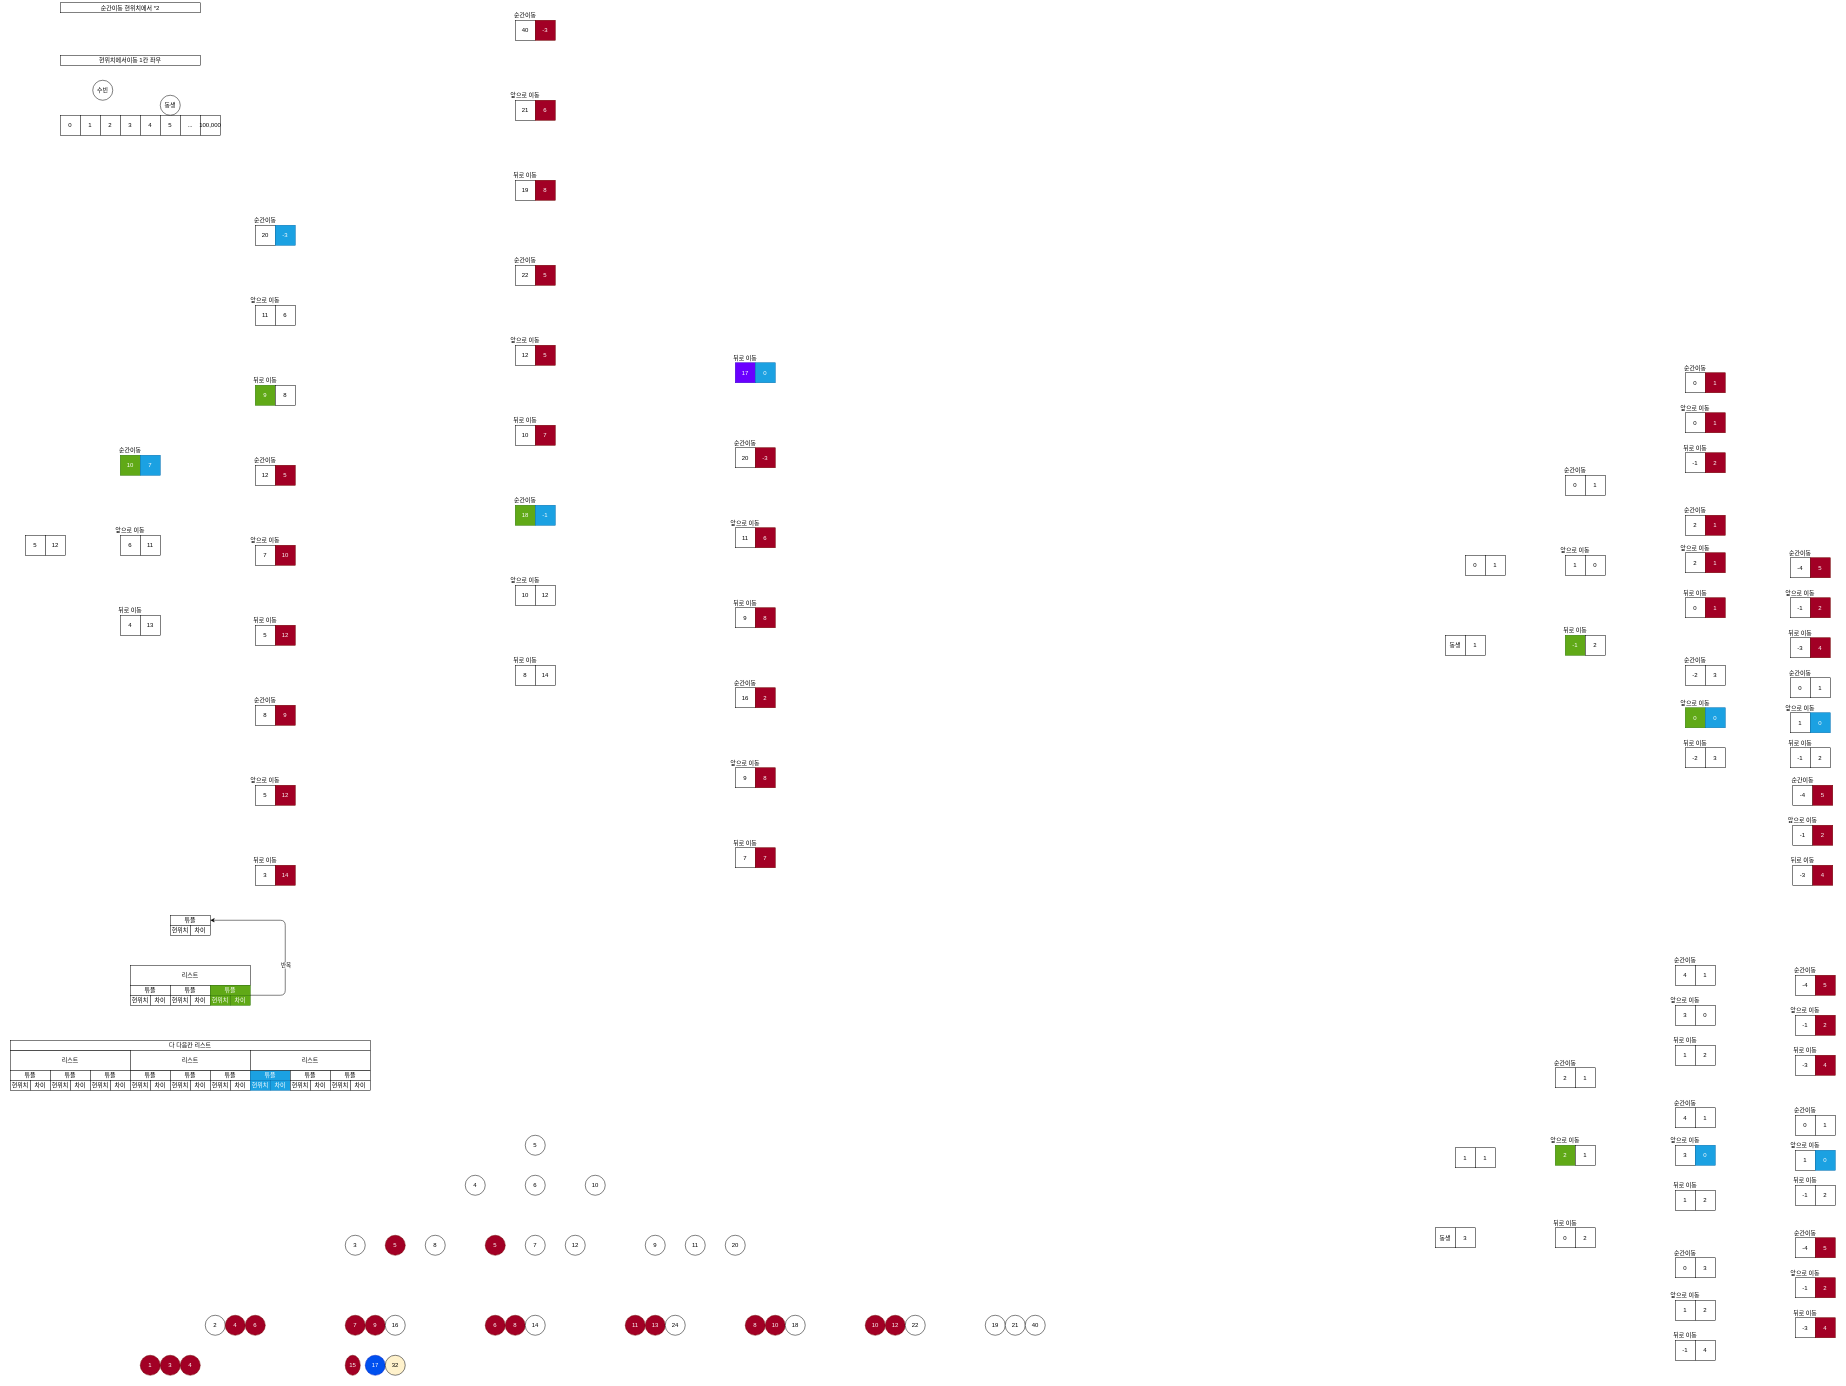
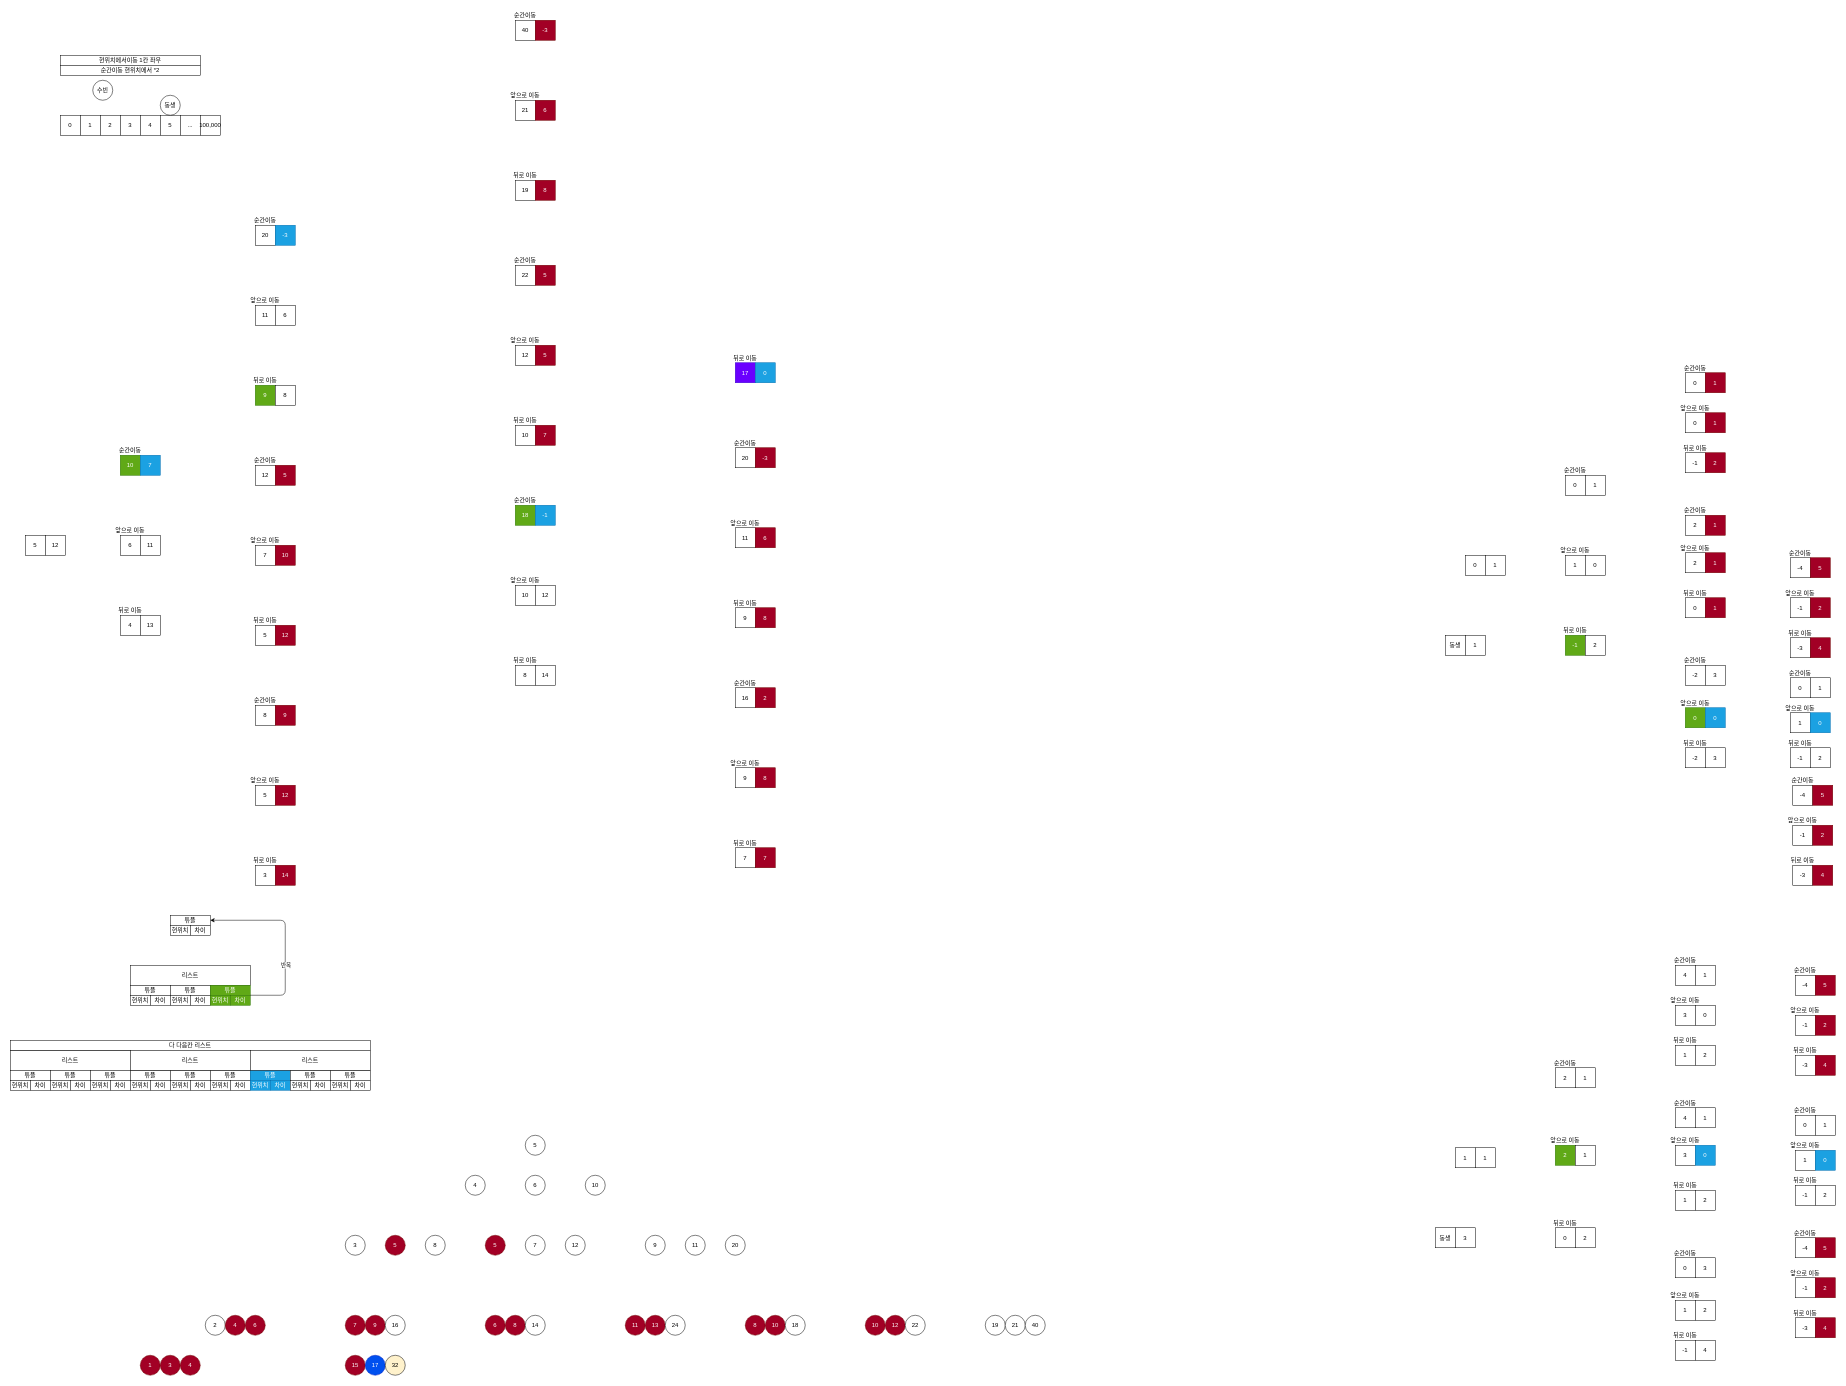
node "순간이동 현위치에서 *2": moved (130, 8) -> (130, 70)
node "15": size 15x20 -> 20x20
